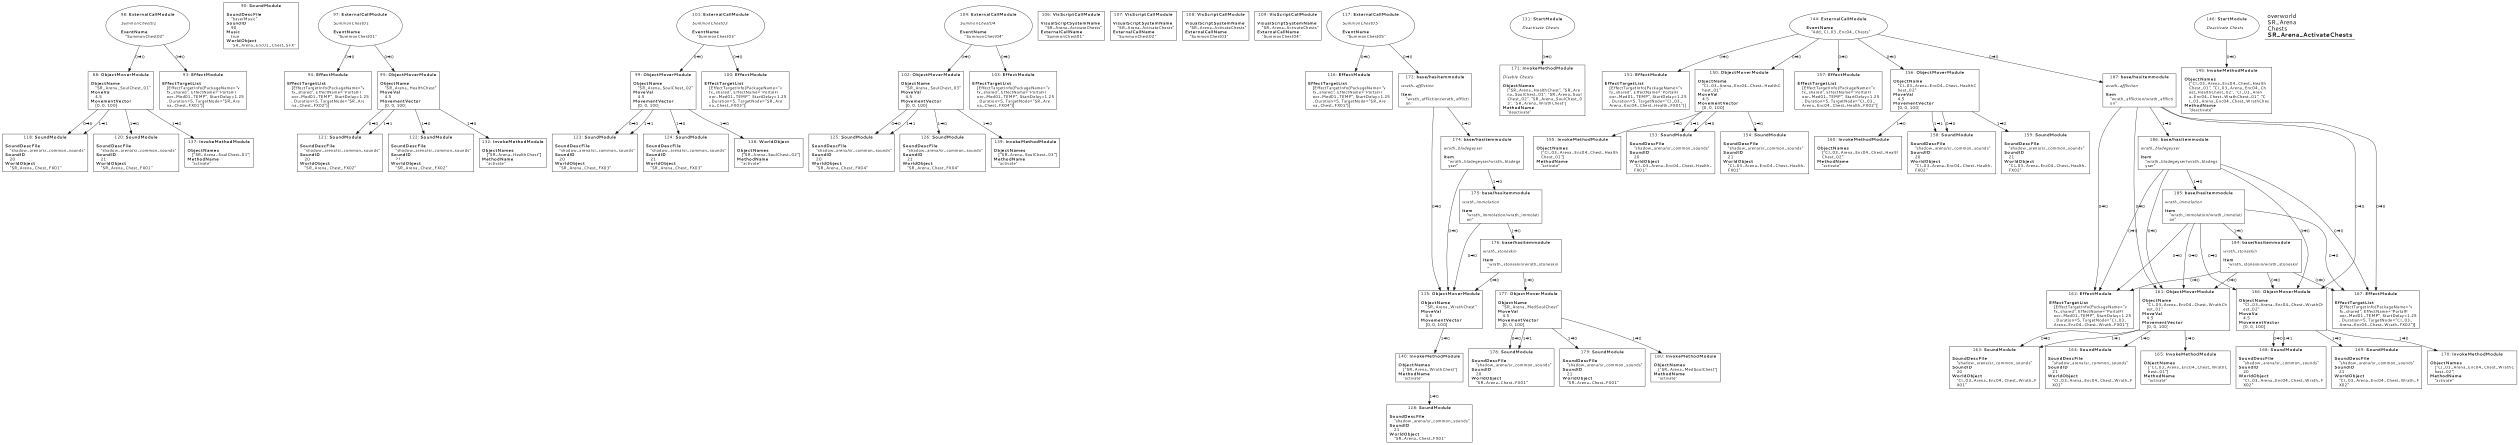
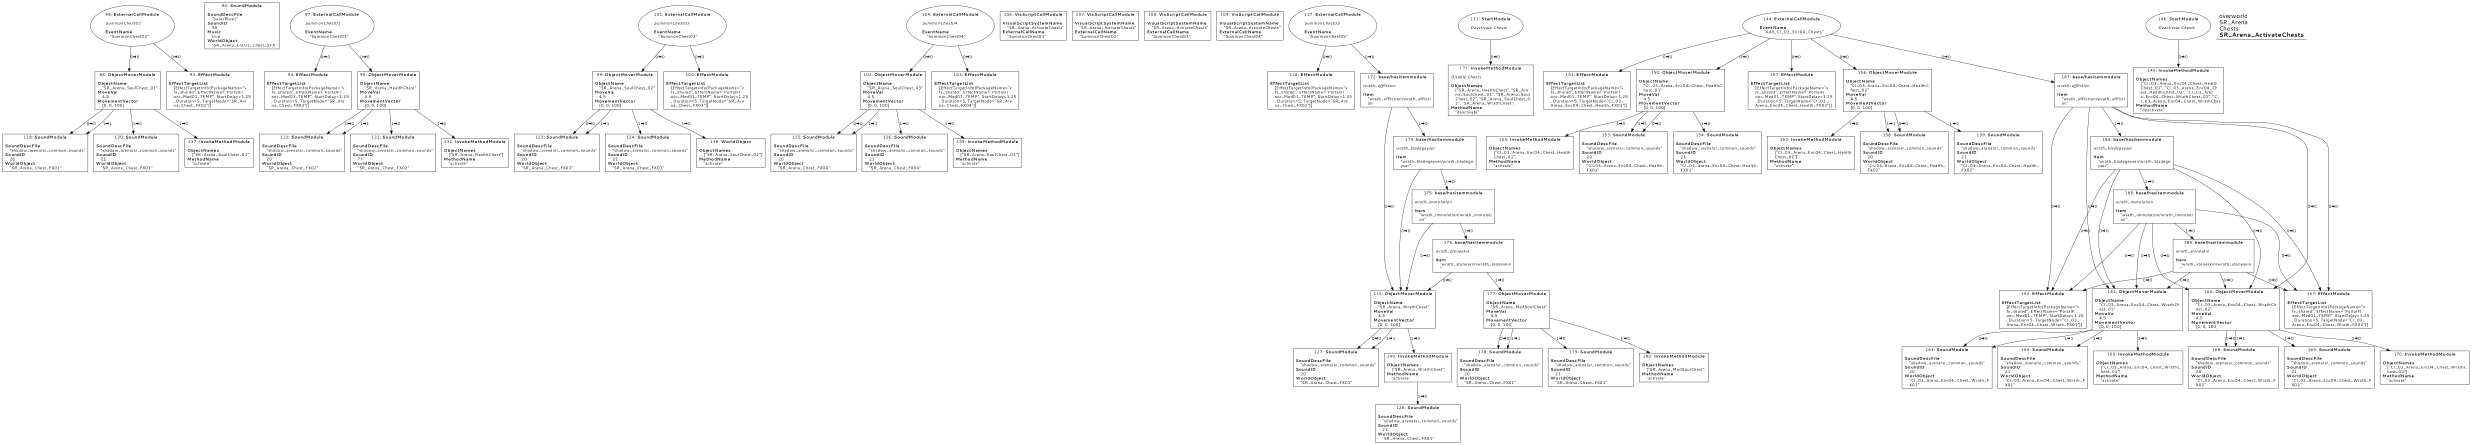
node "127:": added
